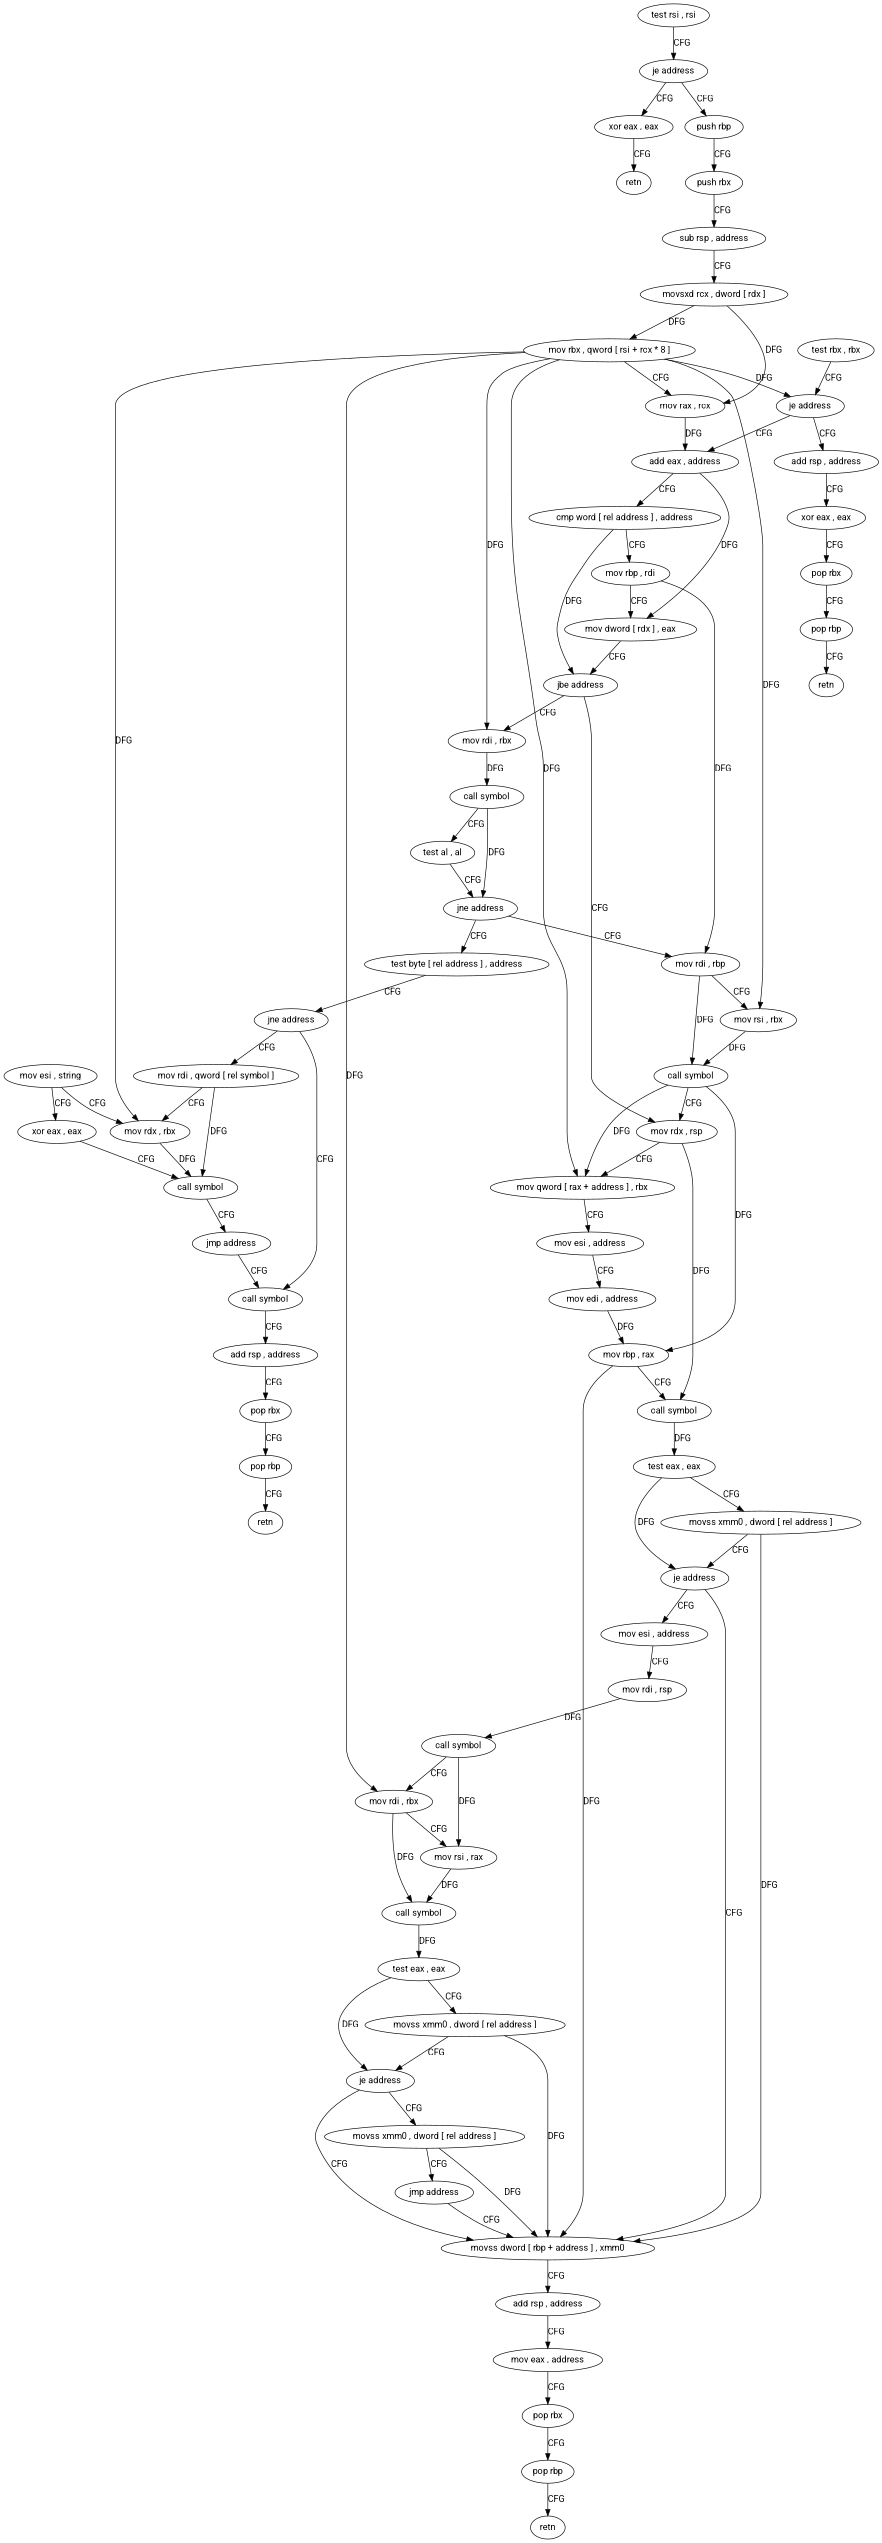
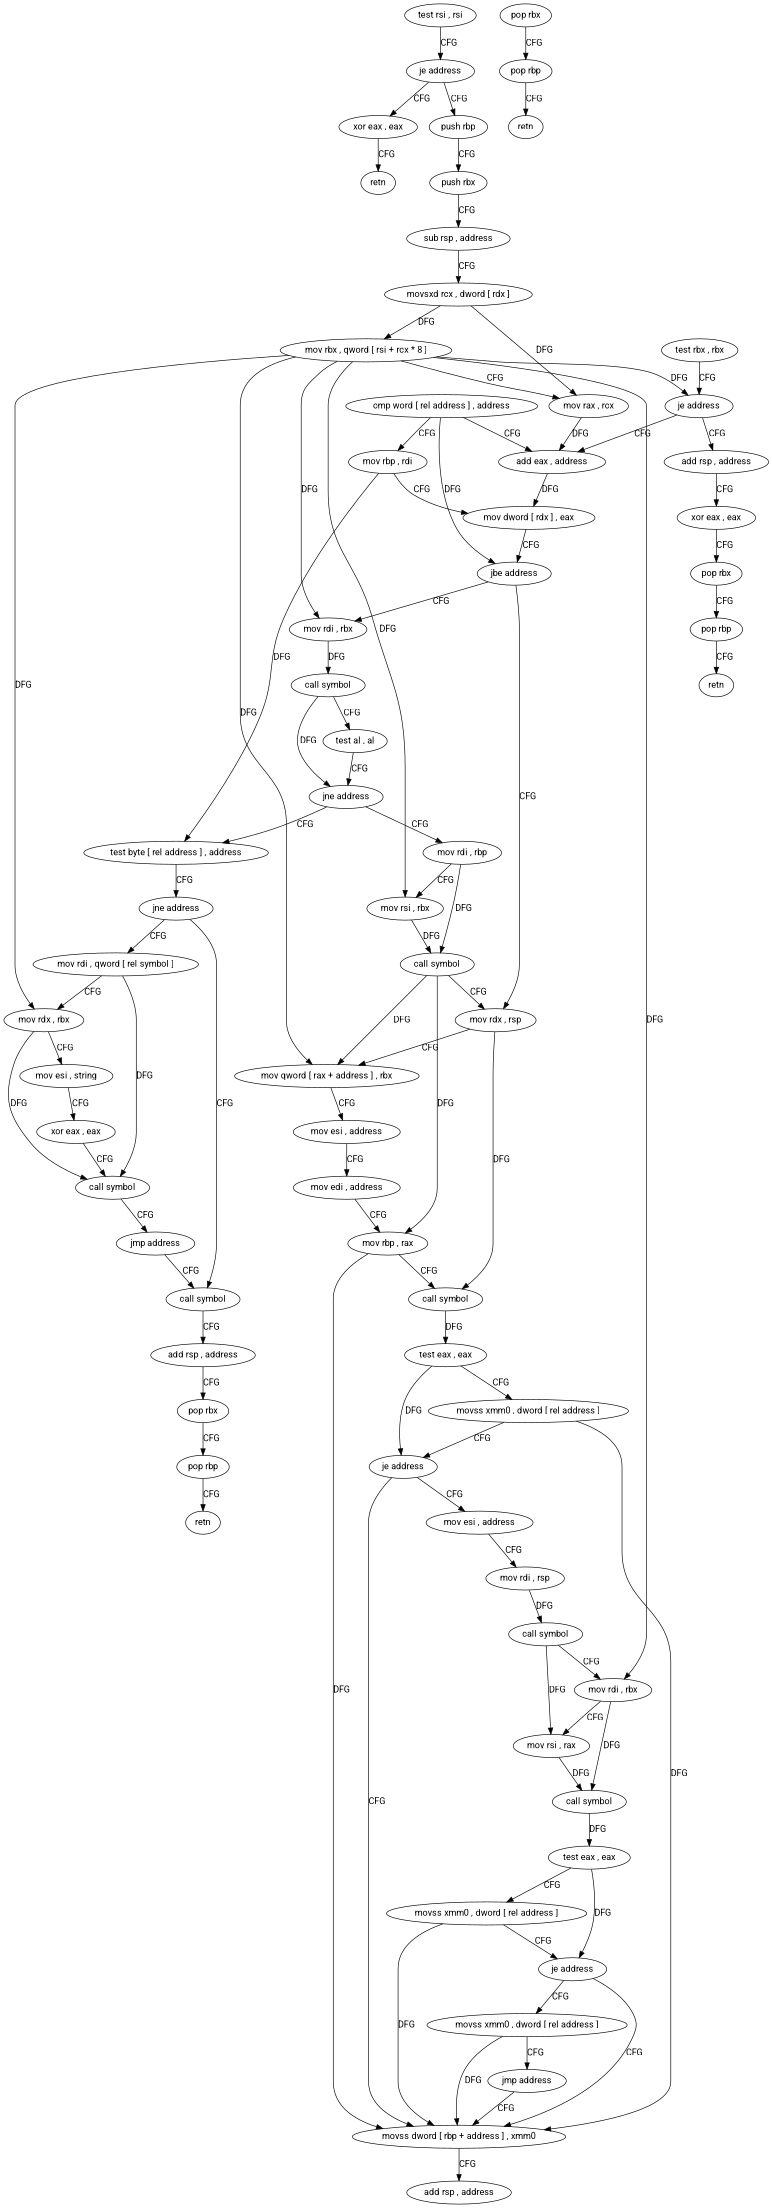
edge "add eax , address" -> "cmp word [ rel address ] , address": reversed
edge "mov rbp , rdi" -> "mov rdi , rbp": now "mov rbp , rdi" -> "test byte [ rel address ] , address"
edge "mov esi , string" -> "mov rdx , rbx": reversed
edge "mov edi , address" -> "mov rbp , rax": label "DFG" -> "CFG"
node "mov eax , address": removed
